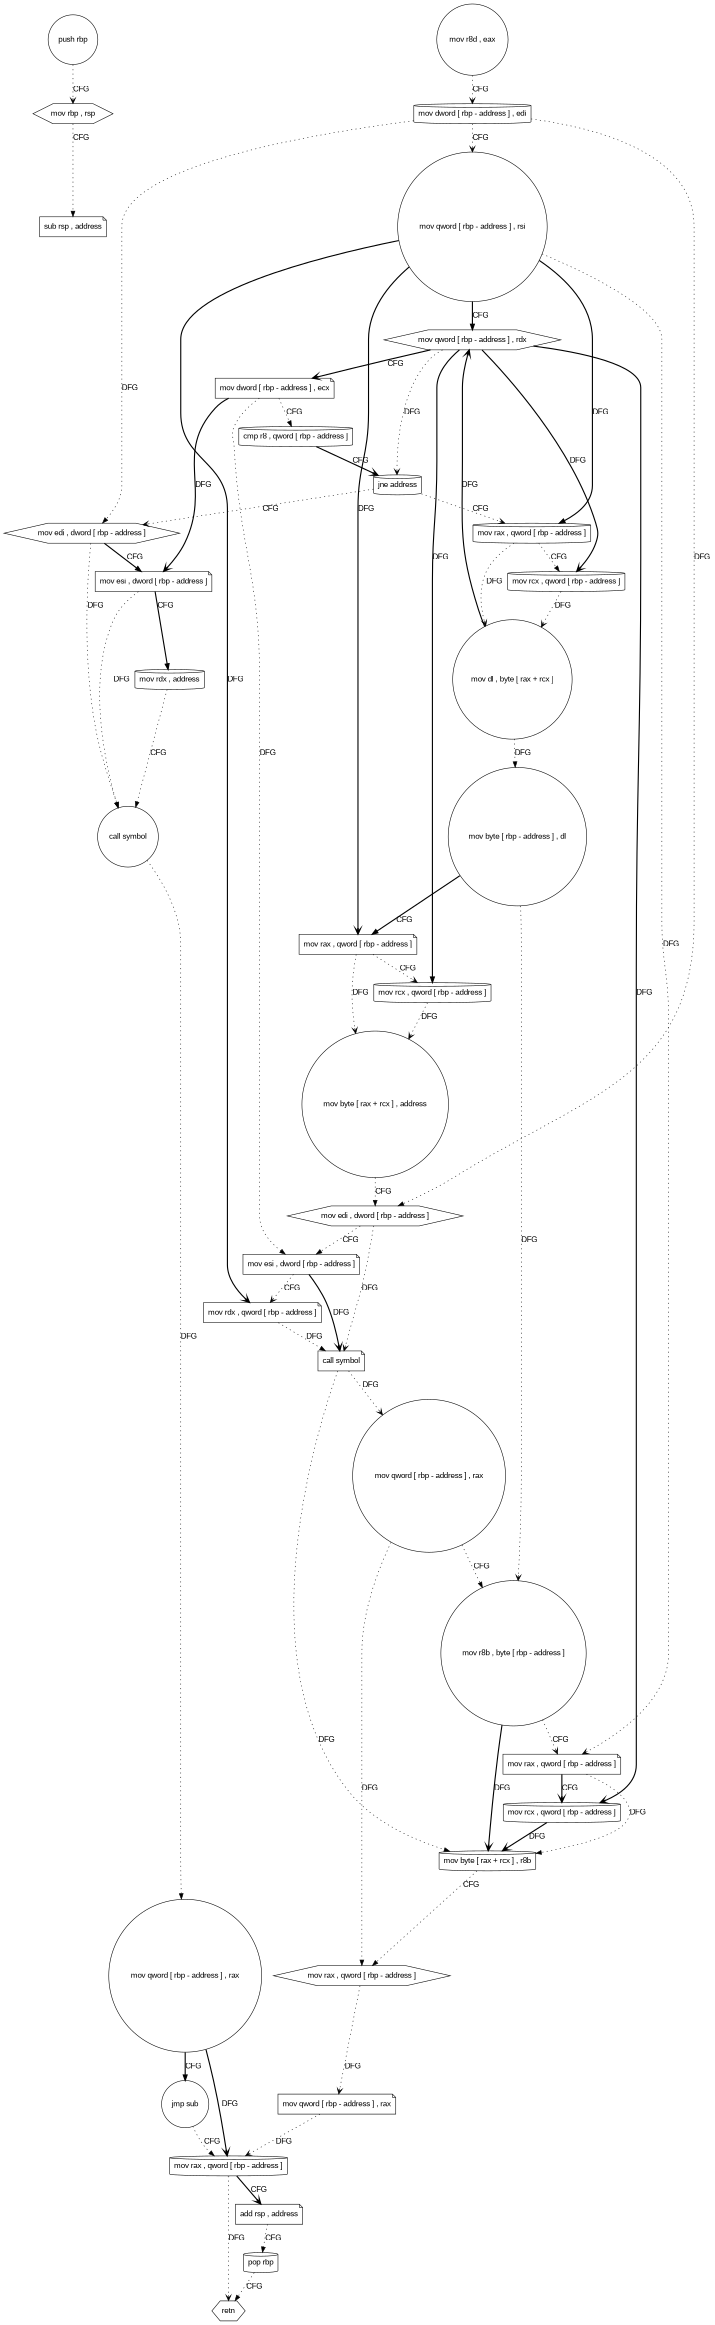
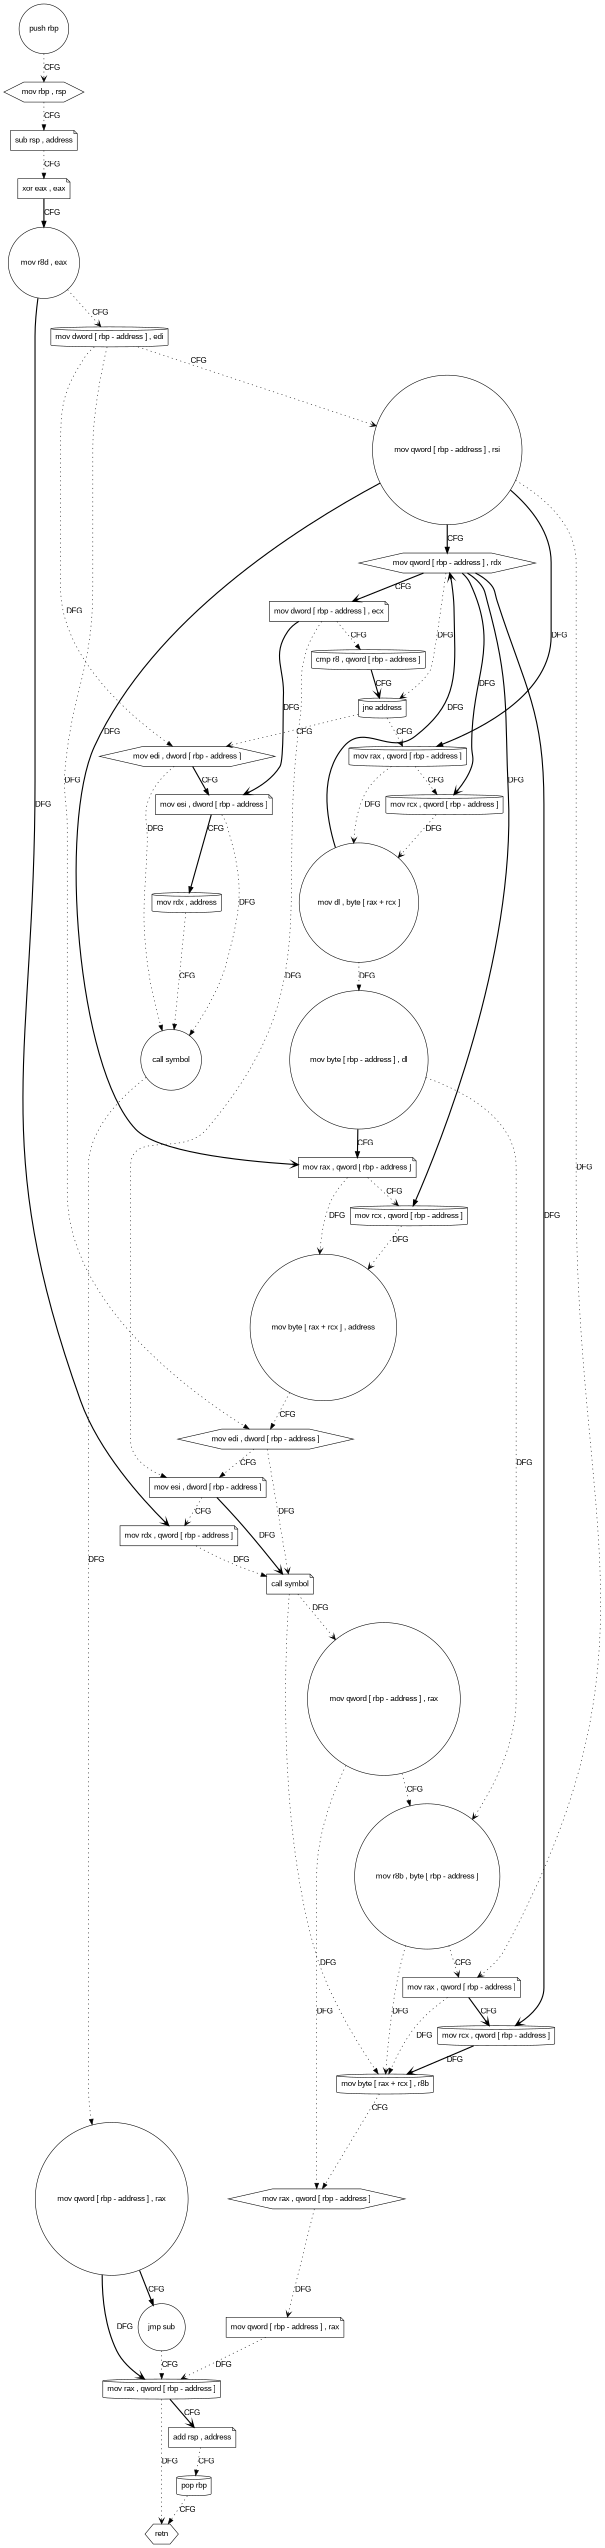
node "xor eax , eax": added
edge "mov qword [ rbp - address ] , rsi" -> "mov rdx , qword [ rbp - address ]": now "mov r8d , eax" -> "mov rdx , qword [ rbp - address ]"
edge "mov r8b , byte [ rbp - address ]" -> "mov byte [ rax + rcx ] , r8b": style bold -> dotted
